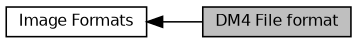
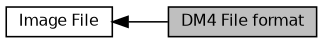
node "Image Formats": label "Image Formats" -> "Image File"
